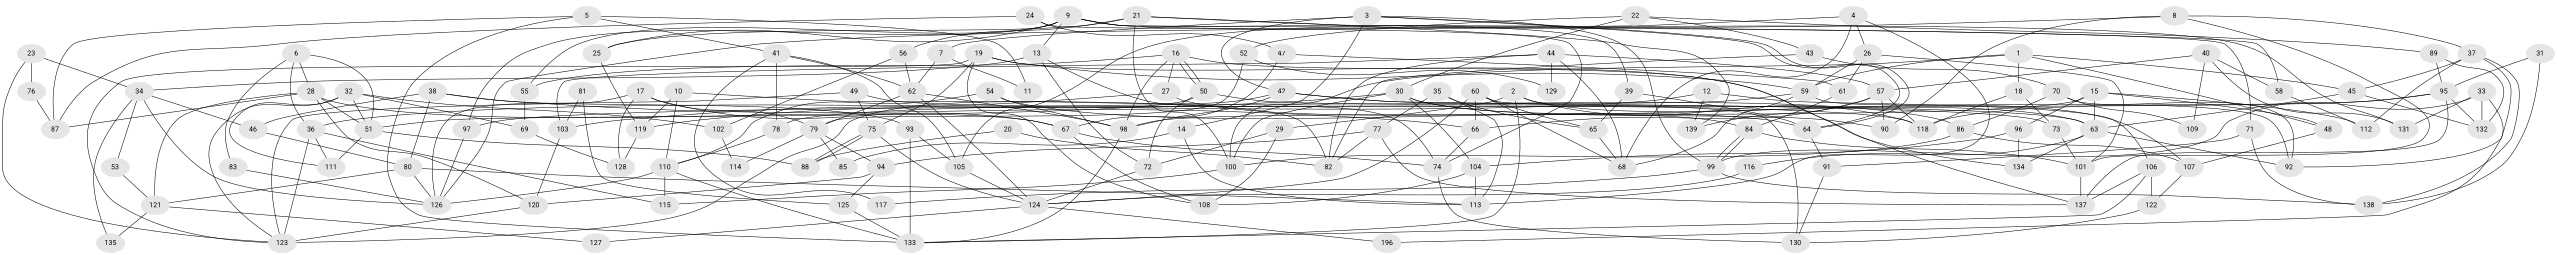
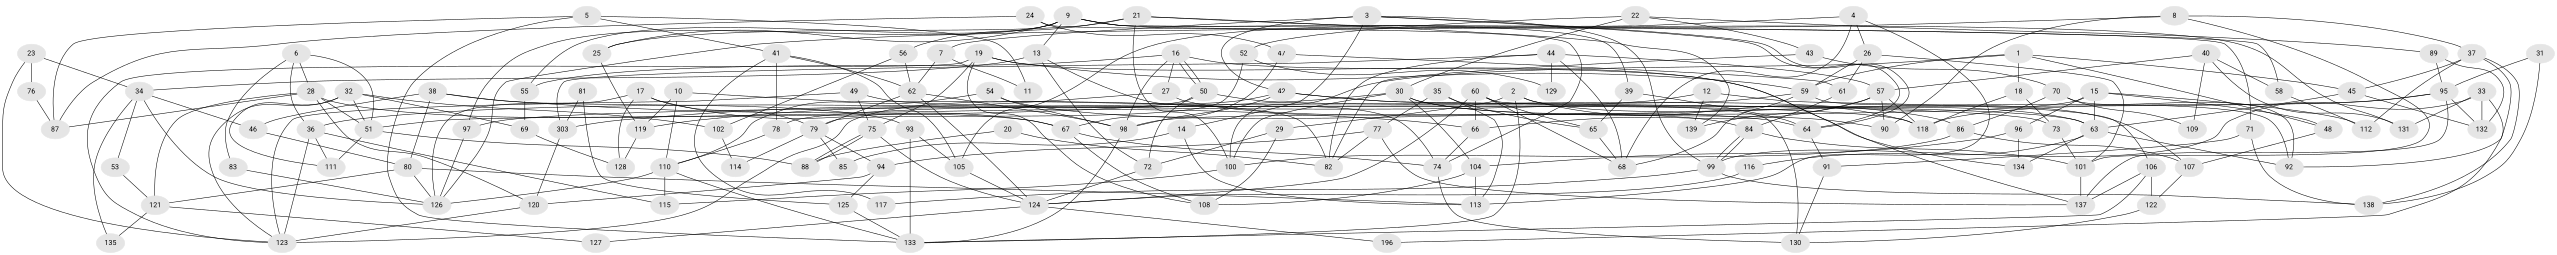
node "103": label "103" -> "303"
